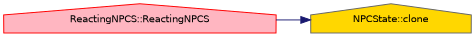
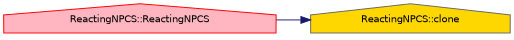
node "NPCState::clone": label "NPCState::clone" -> "ReactingNPCS::clone"
